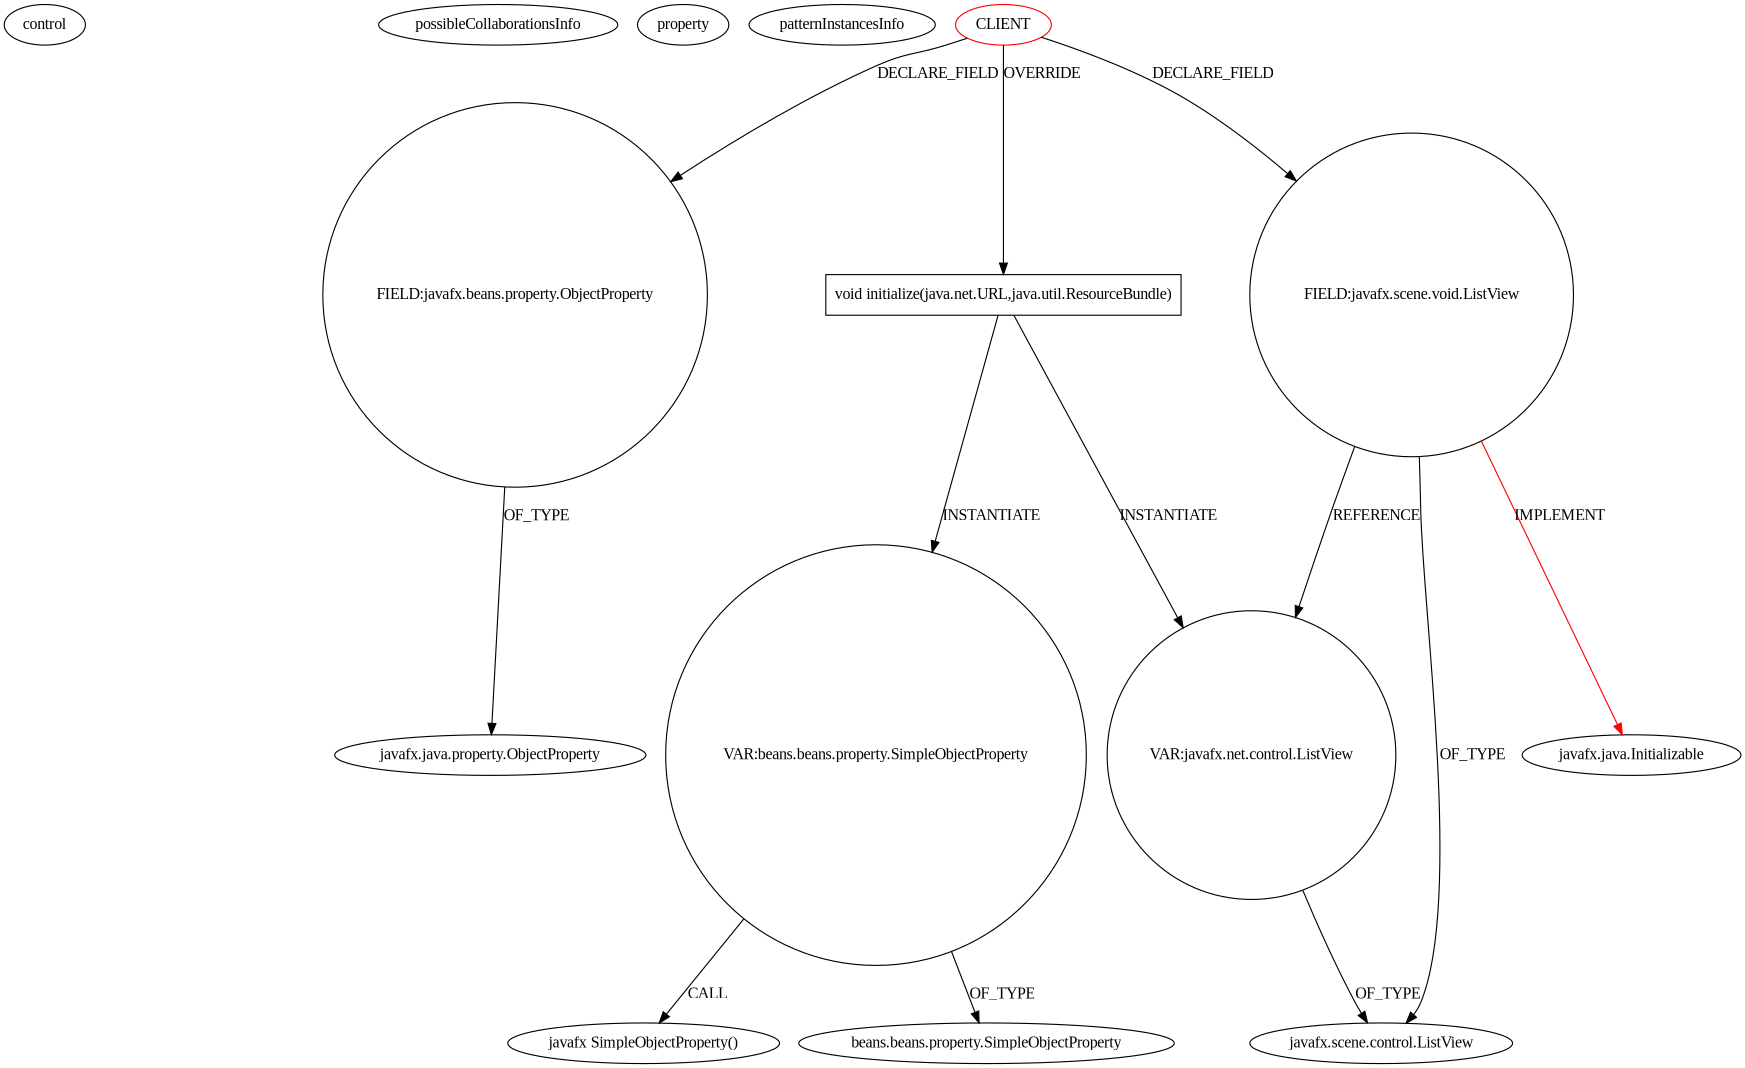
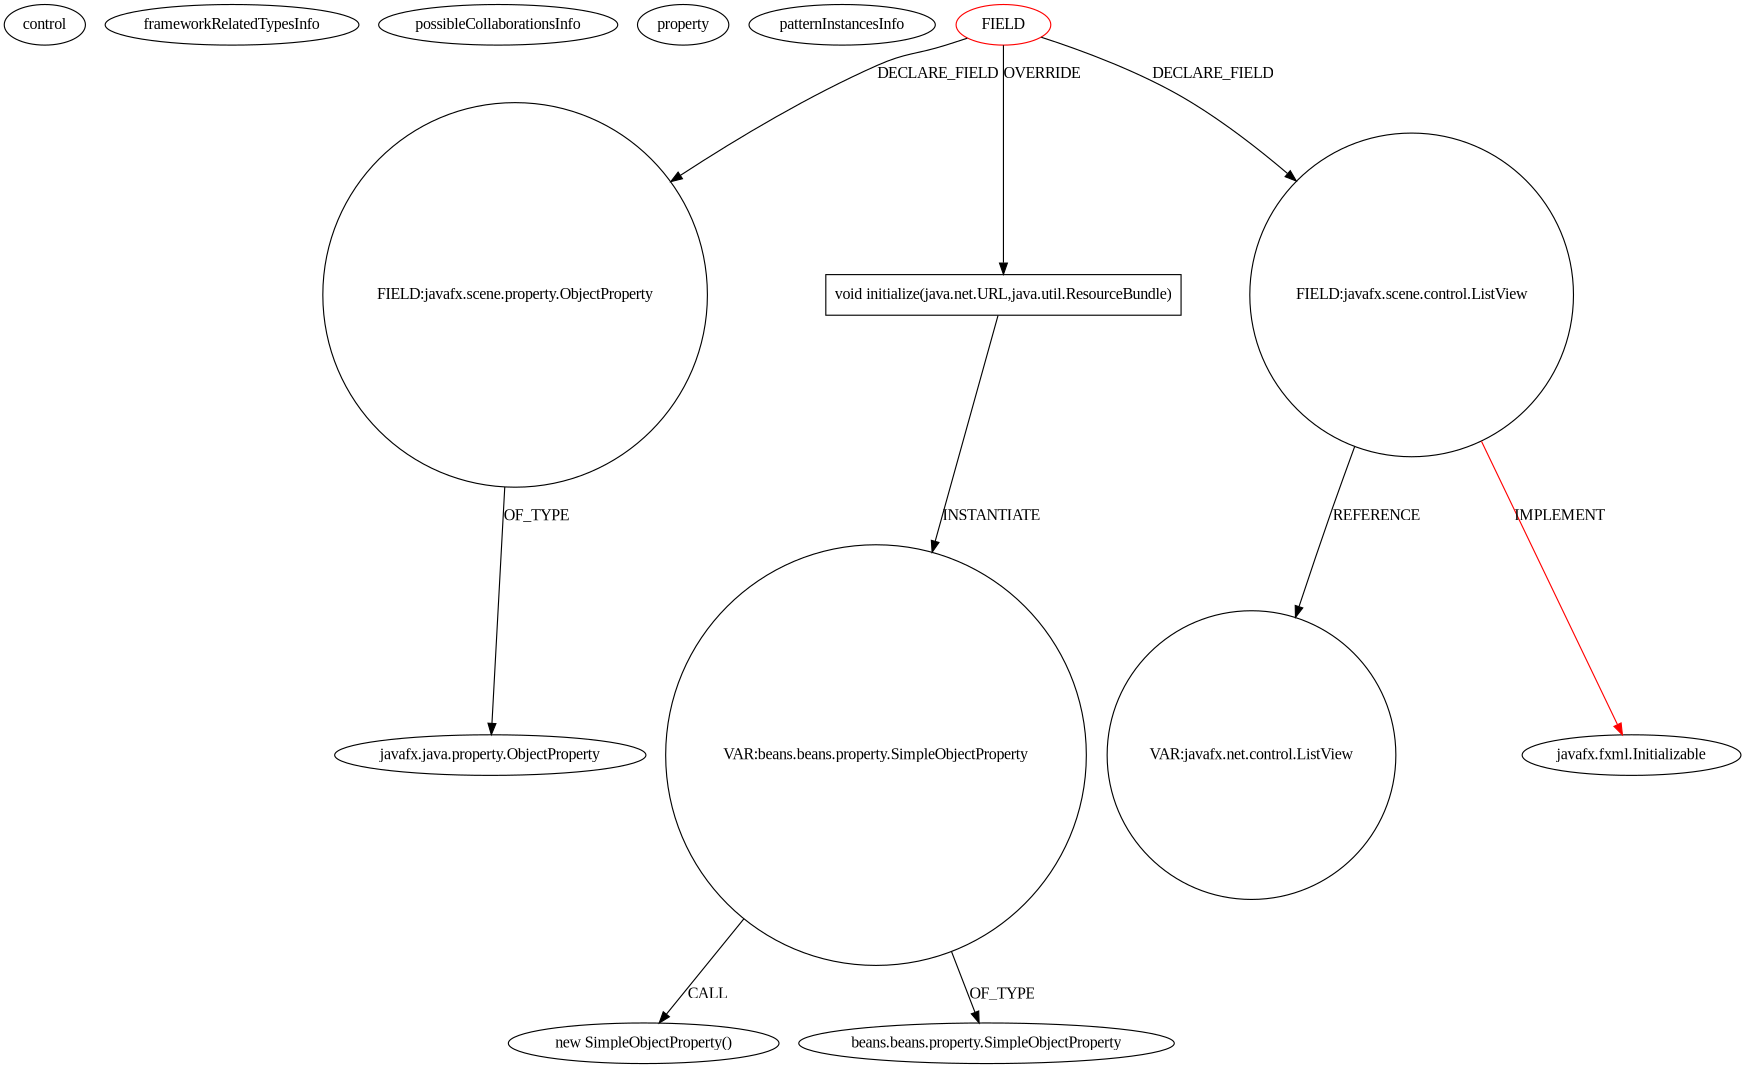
node "frameworkRelatedTypesInfo": added
node "CLIENT": label "CLIENT" -> "FIELD"
node "FIELD:javafx.beans.property.ObjectProperty": label "FIELD:javafx.beans.property.ObjectProperty" -> "FIELD:javafx.scene.property.ObjectProperty"
node "FIELD:javafx.scene.void.ListView": label "FIELD:javafx.scene.void.ListView" -> "FIELD:javafx.scene.control.ListView"
edge "void initialize(java.net.URL,java.util.ResourceBundle)" -> "VAR:javafx.net.control.ListView": removed, label "INSTANTIATE"
node "javafx.java.Initializable": label "javafx.java.Initializable" -> "javafx.fxml.Initializable"
node "javafx SimpleObjectProperty()": label "javafx SimpleObjectProperty()" -> "new SimpleObjectProperty()"
node "javafx.scene.control.ListView": removed
